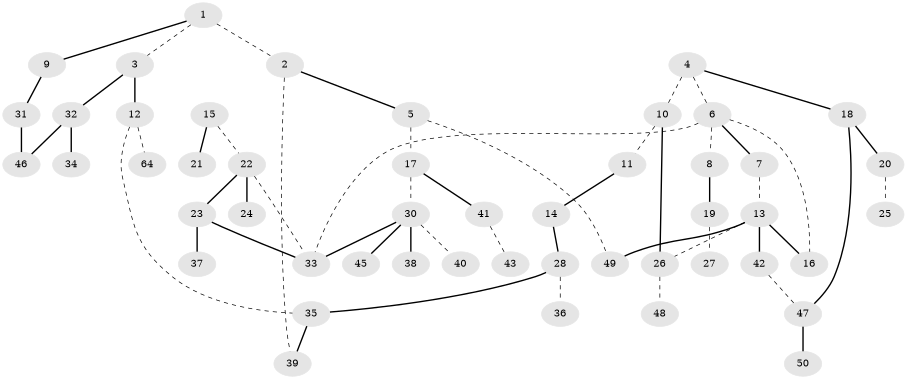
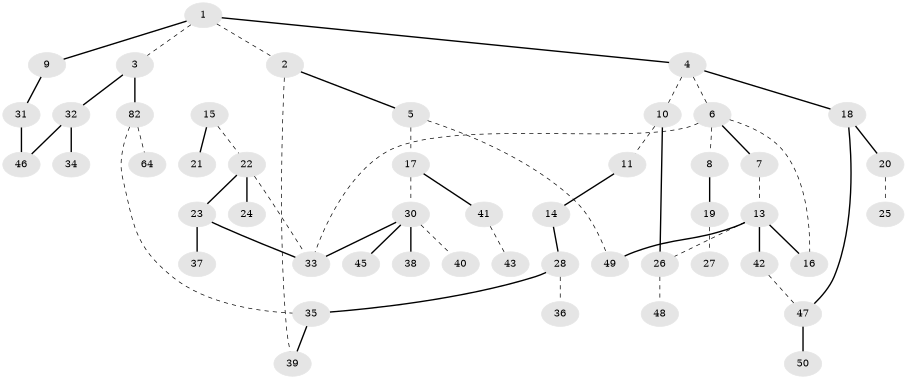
edge "1" -- "4": added
node "12": label "12" -> "82"
